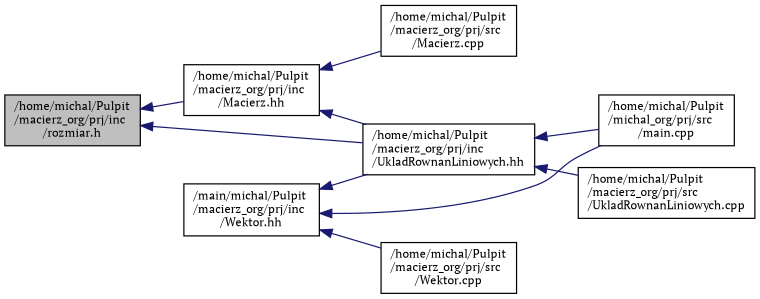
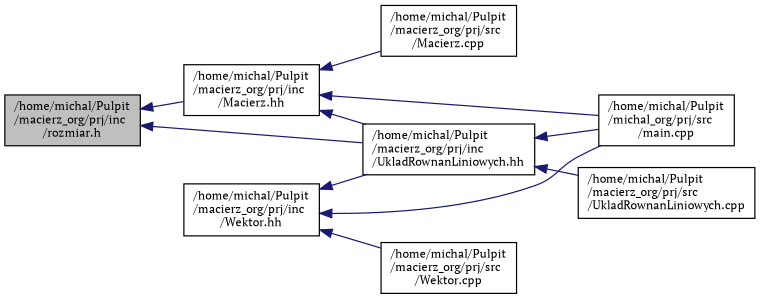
edge "/home/michal/Pulpit /michal_org/prj/src /main.cpp" -> "/home/michal/Pulpit /macierz_org/prj/inc /Macierz.hh": added
node "/main/michal/Pulpit /macierz_org/prj/inc /Wektor.hh": label "/main/michal/Pulpit /macierz_org/prj/inc /Wektor.hh" -> "/home/michal/Pulpit /macierz_org/prj/inc /Wektor.hh"
